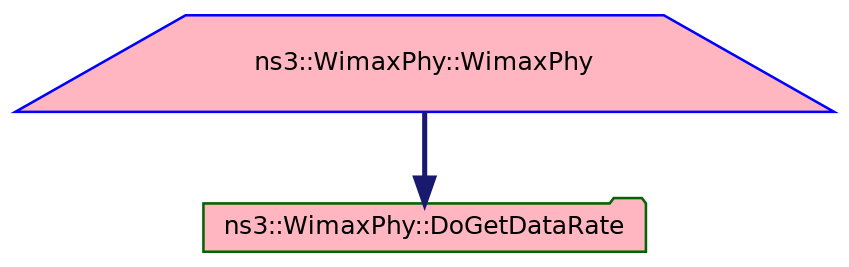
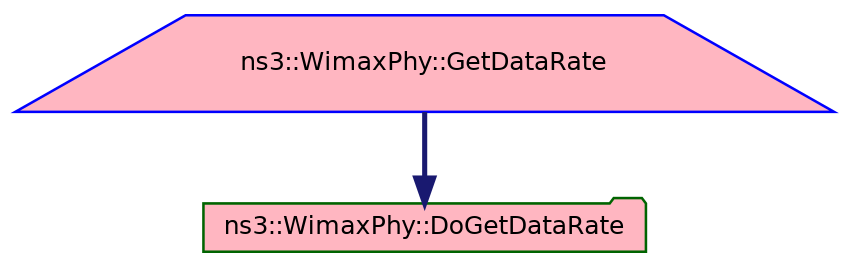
node "ns3::WimaxPhy::WimaxPhy": label "ns3::WimaxPhy::WimaxPhy" -> "ns3::WimaxPhy::GetDataRate"
